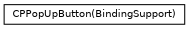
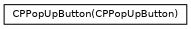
node "CPPopUpButton(BindingSupport)": label "CPPopUpButton(BindingSupport)" -> "CPPopUpButton(CPPopUpButton)"
